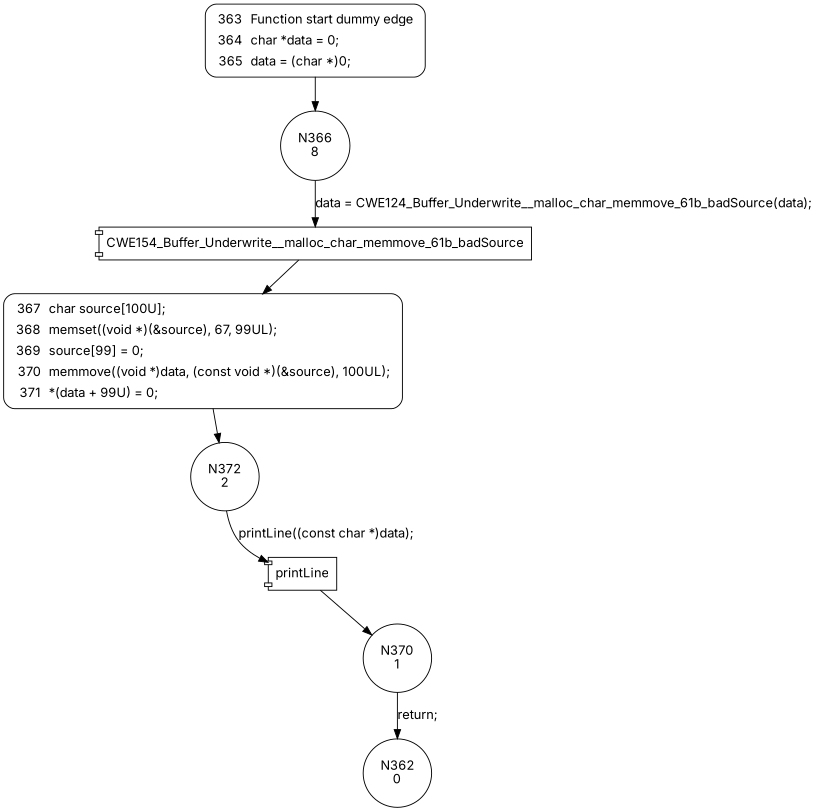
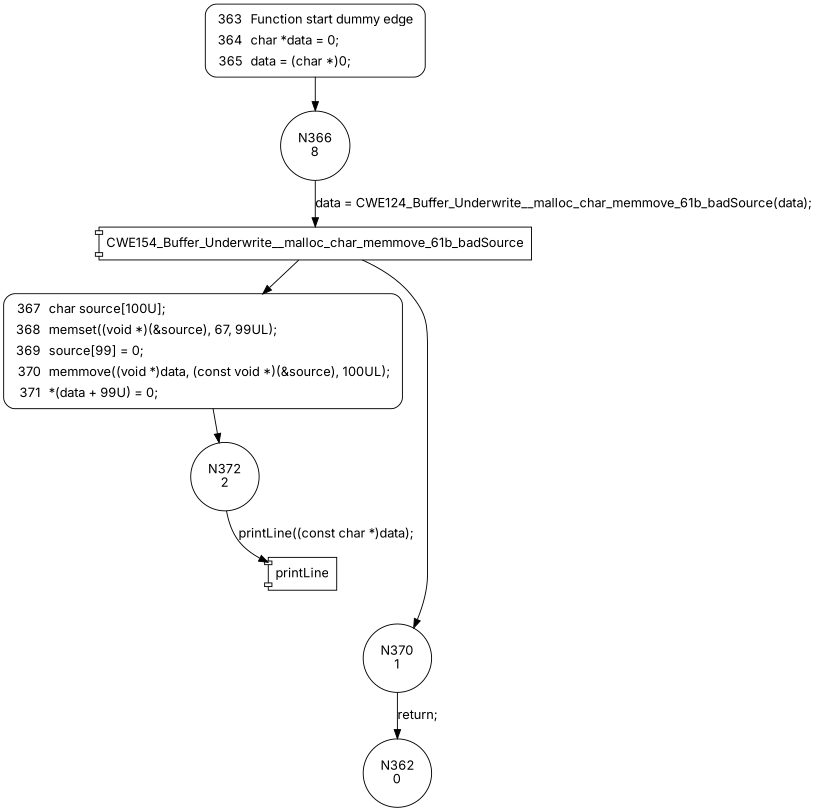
edge "printLine" -> "N370 1": now "CWE154_Buffer_Underwrite__malloc_char_memmove_61b_badSource" -> "N370 1"
